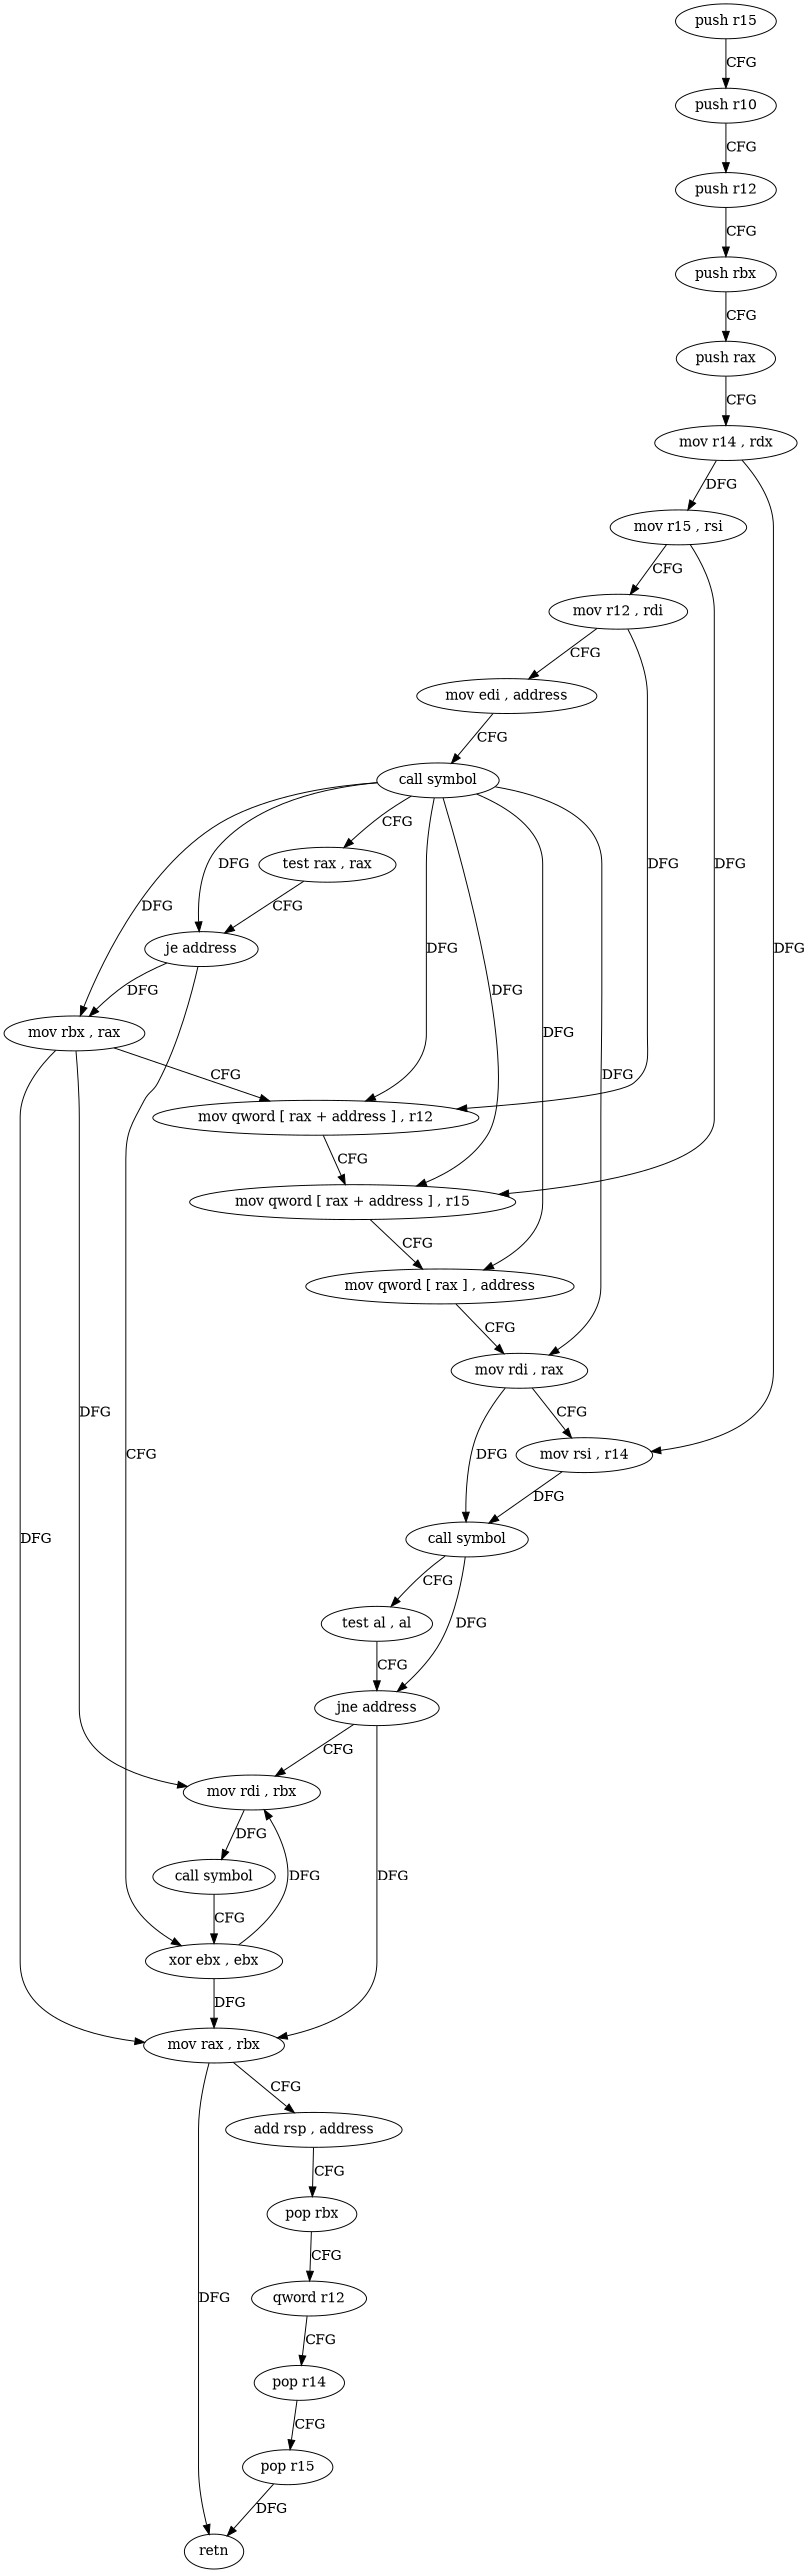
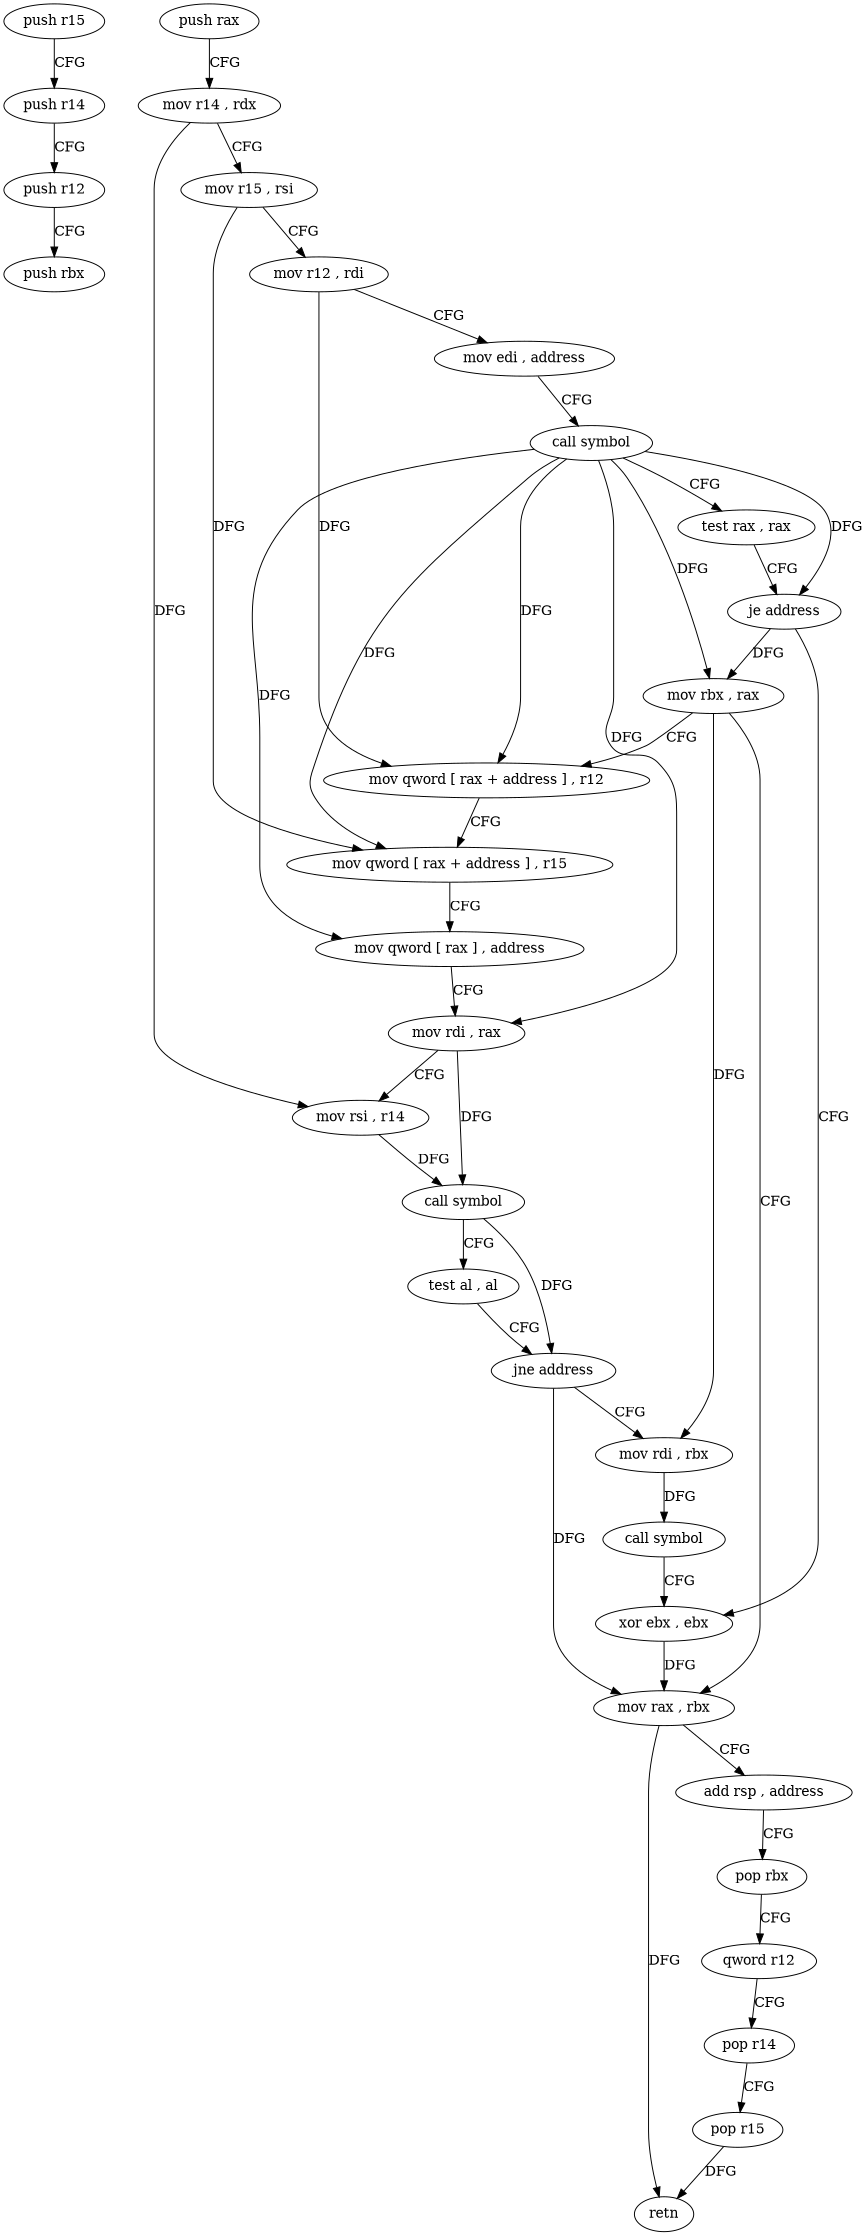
node "push r10": label "push r10" -> "push r14"
edge "push rbx" -> "push rax": removed, label "CFG"
edge "mov r14 , rdx" -> "mov r15 , rsi": label "DFG" -> "CFG"
edge "mov rbx , rax" -> "mov rax , rbx": label "DFG" -> "CFG"
edge "xor ebx , ebx" -> "mov rdi , rbx": removed, label "DFG"
